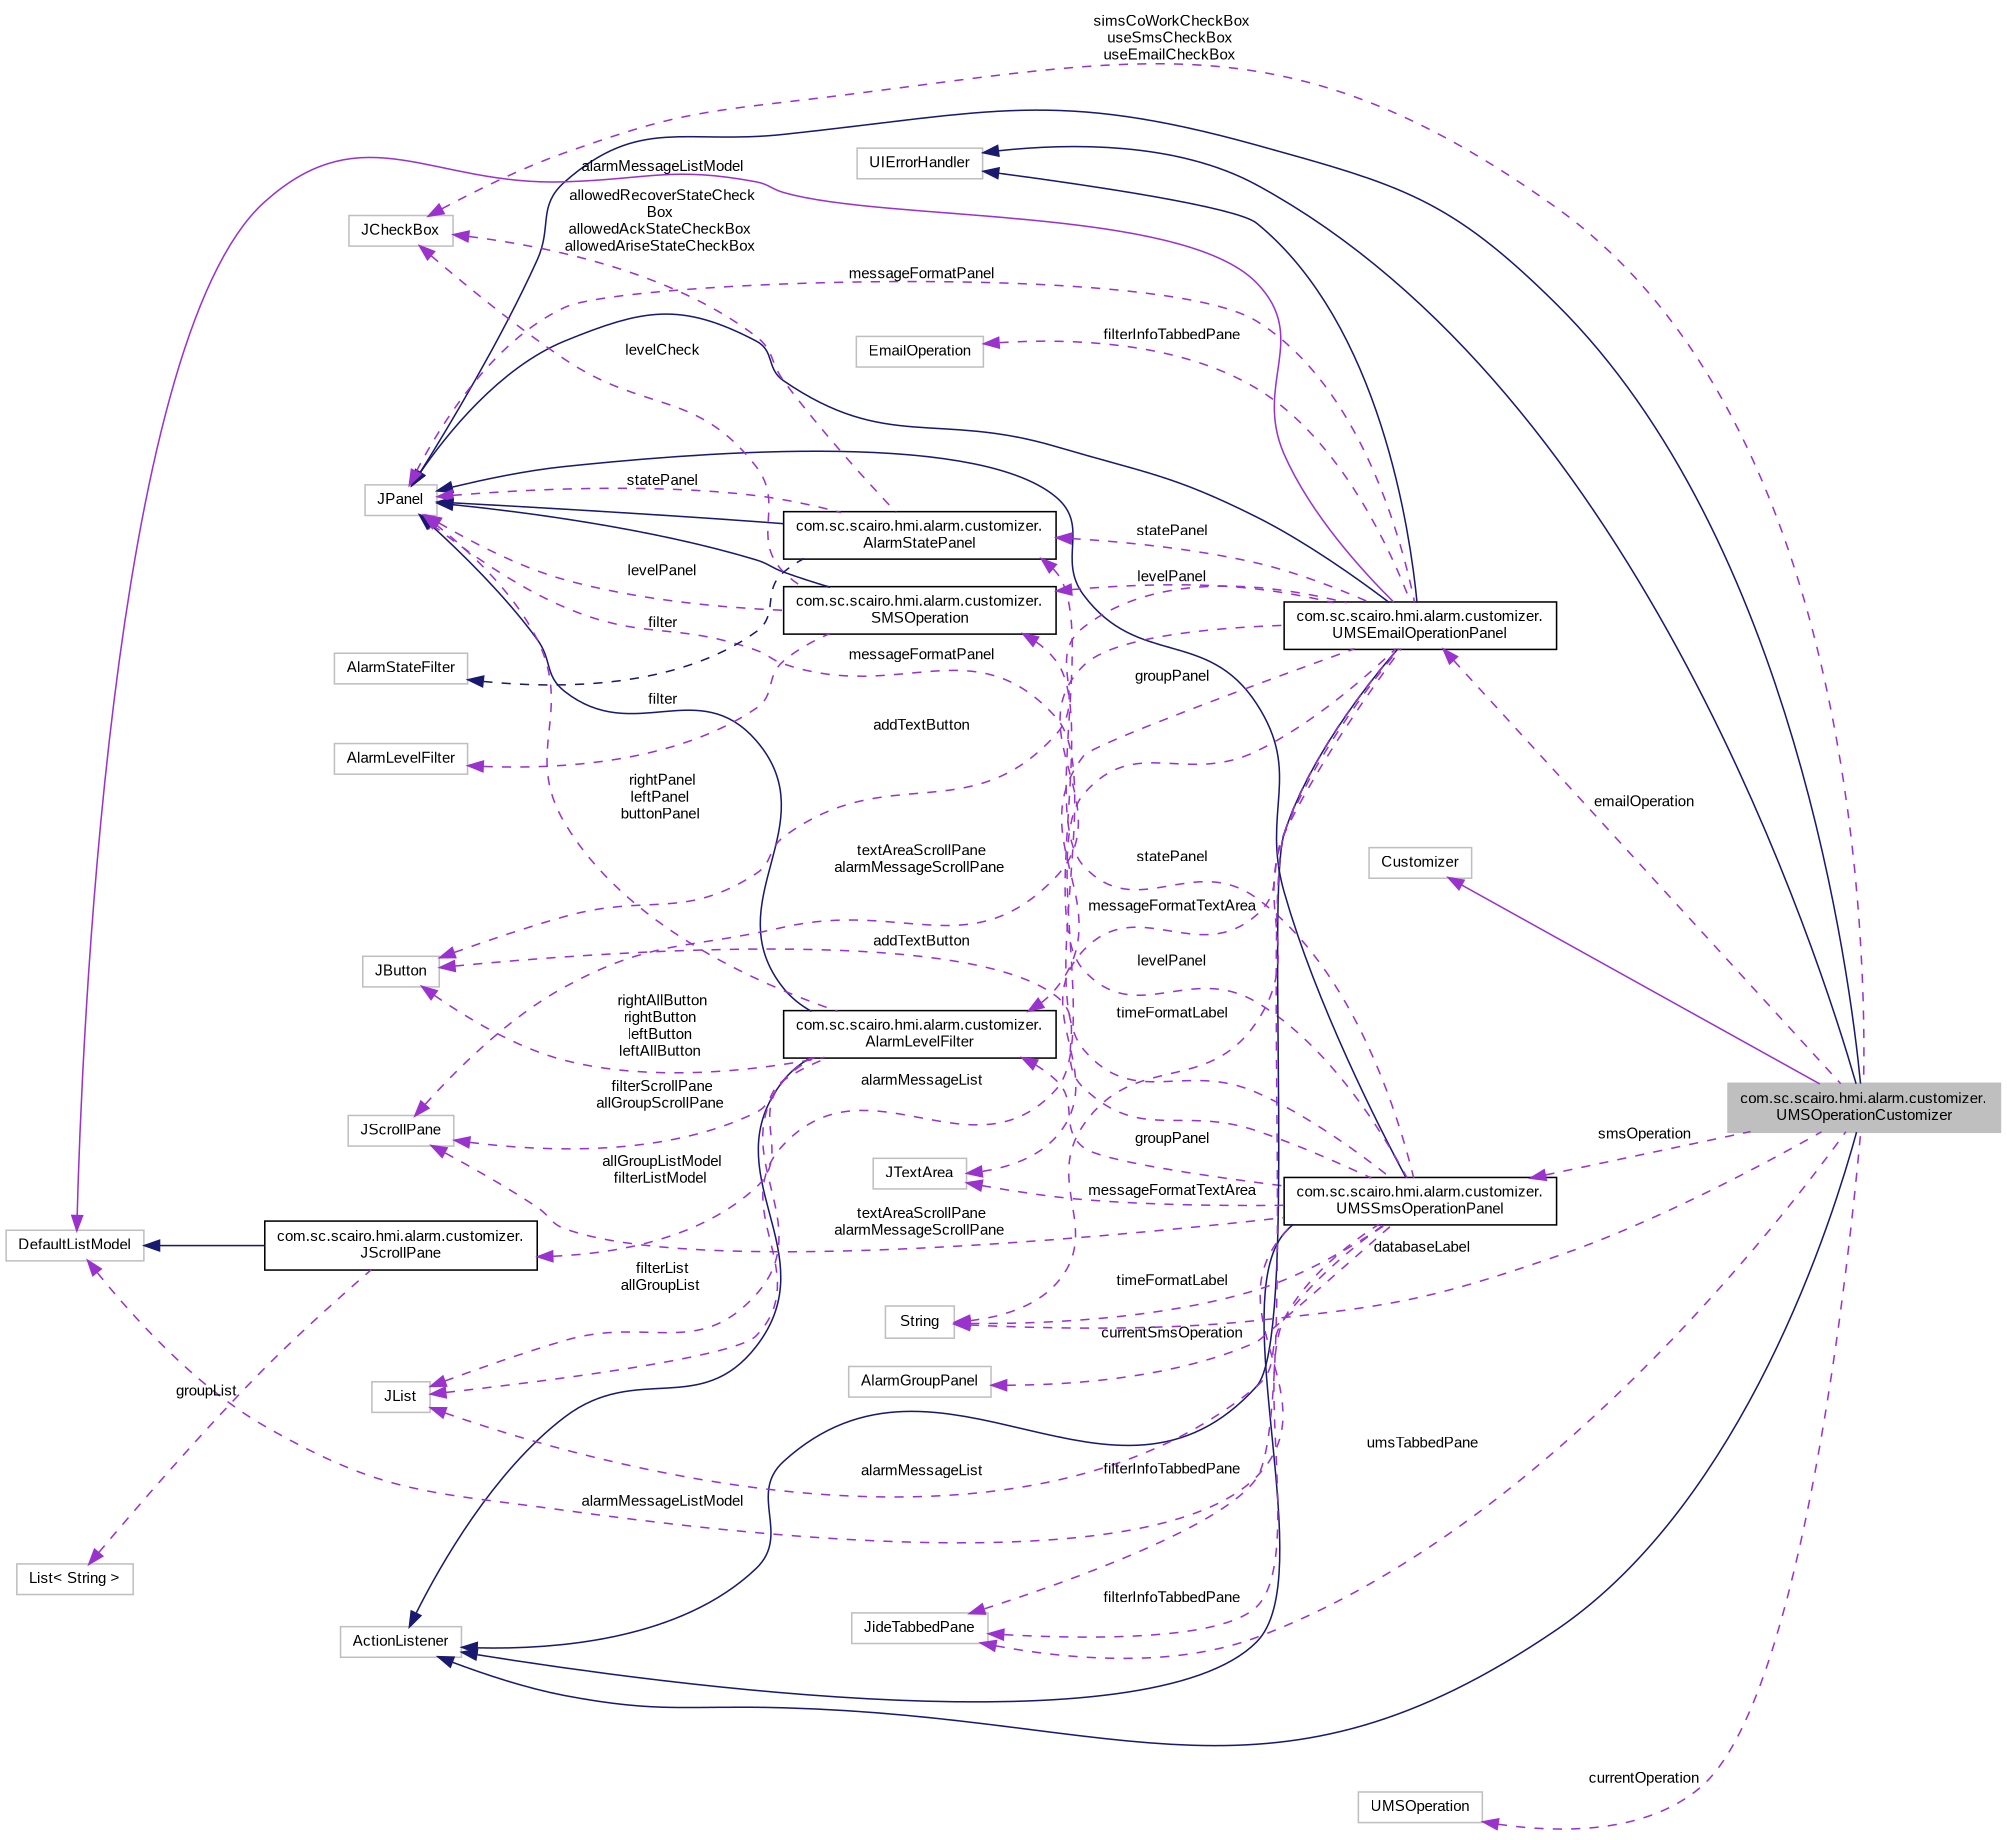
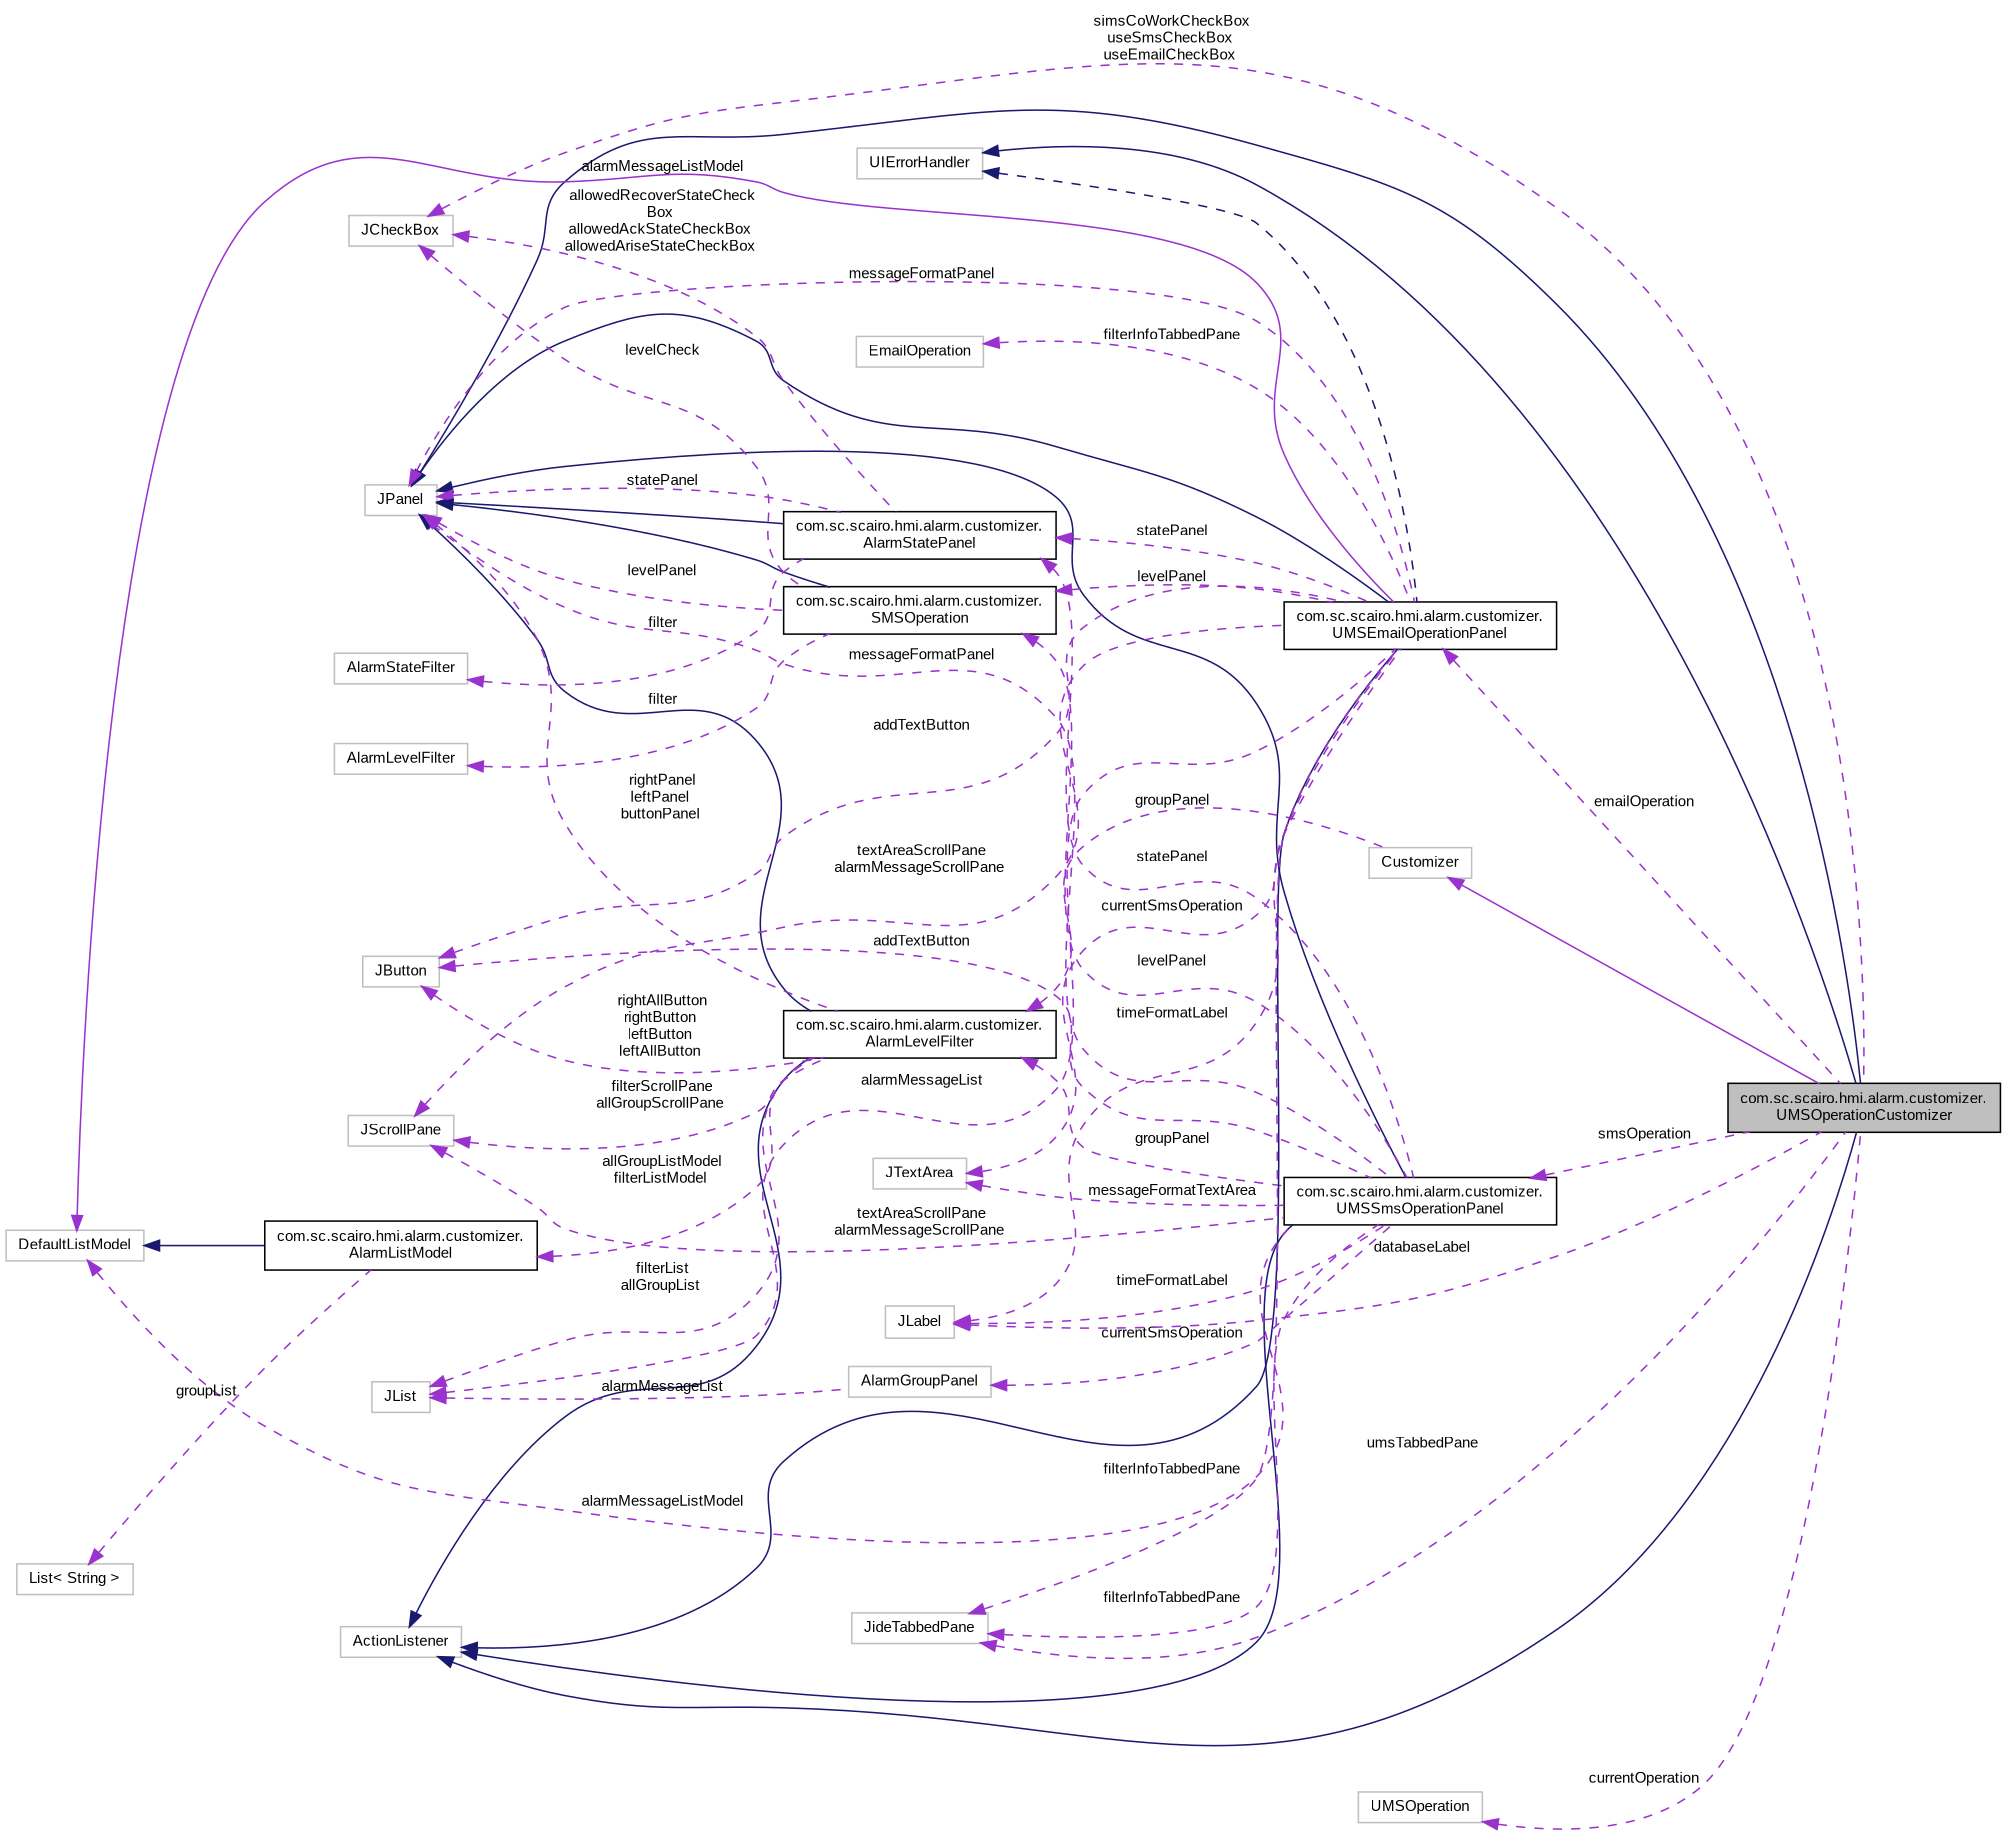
edge "com.sc.scairo.hmi.alarm.customizer. UMSEmailOperationPanel" -> "UIErrorHandler": style solid -> dashed
edge "com.sc.scairo.hmi.alarm.customizer. AlarmStatePanel" -> "AlarmStateFilter": color midnightblue -> darkorchid3
edge "com.sc.scairo.hmi.alarm.customizer. UMSEmailOperationPanel" -> "com.sc.scairo.hmi.alarm.customizer. AlarmLevelFilter": now "Customizer" -> "com.sc.scairo.hmi.alarm.customizer. AlarmLevelFilter"
edge "com.sc.scairo.hmi.alarm.customizer. UMSEmailOperationPanel" -> "JTextArea": label " messageFormatTextArea" -> " currentSmsOperation"
node "com.sc.scairo.hmi.alarm.customizer. UMSOperationCustomizer": color grey75 -> black
node "com.sc.scairo.hmi.alarm.customizer. JScrollPane": label "com.sc.scairo.hmi.alarm.customizer. JScrollPane" -> "com.sc.scairo.hmi.alarm.customizer. AlarmListModel"
node "String": label "String" -> "JLabel"
edge "com.sc.scairo.hmi.alarm.customizer. UMSSmsOperationPanel" -> "JList": now "AlarmGroupPanel" -> "JList"
